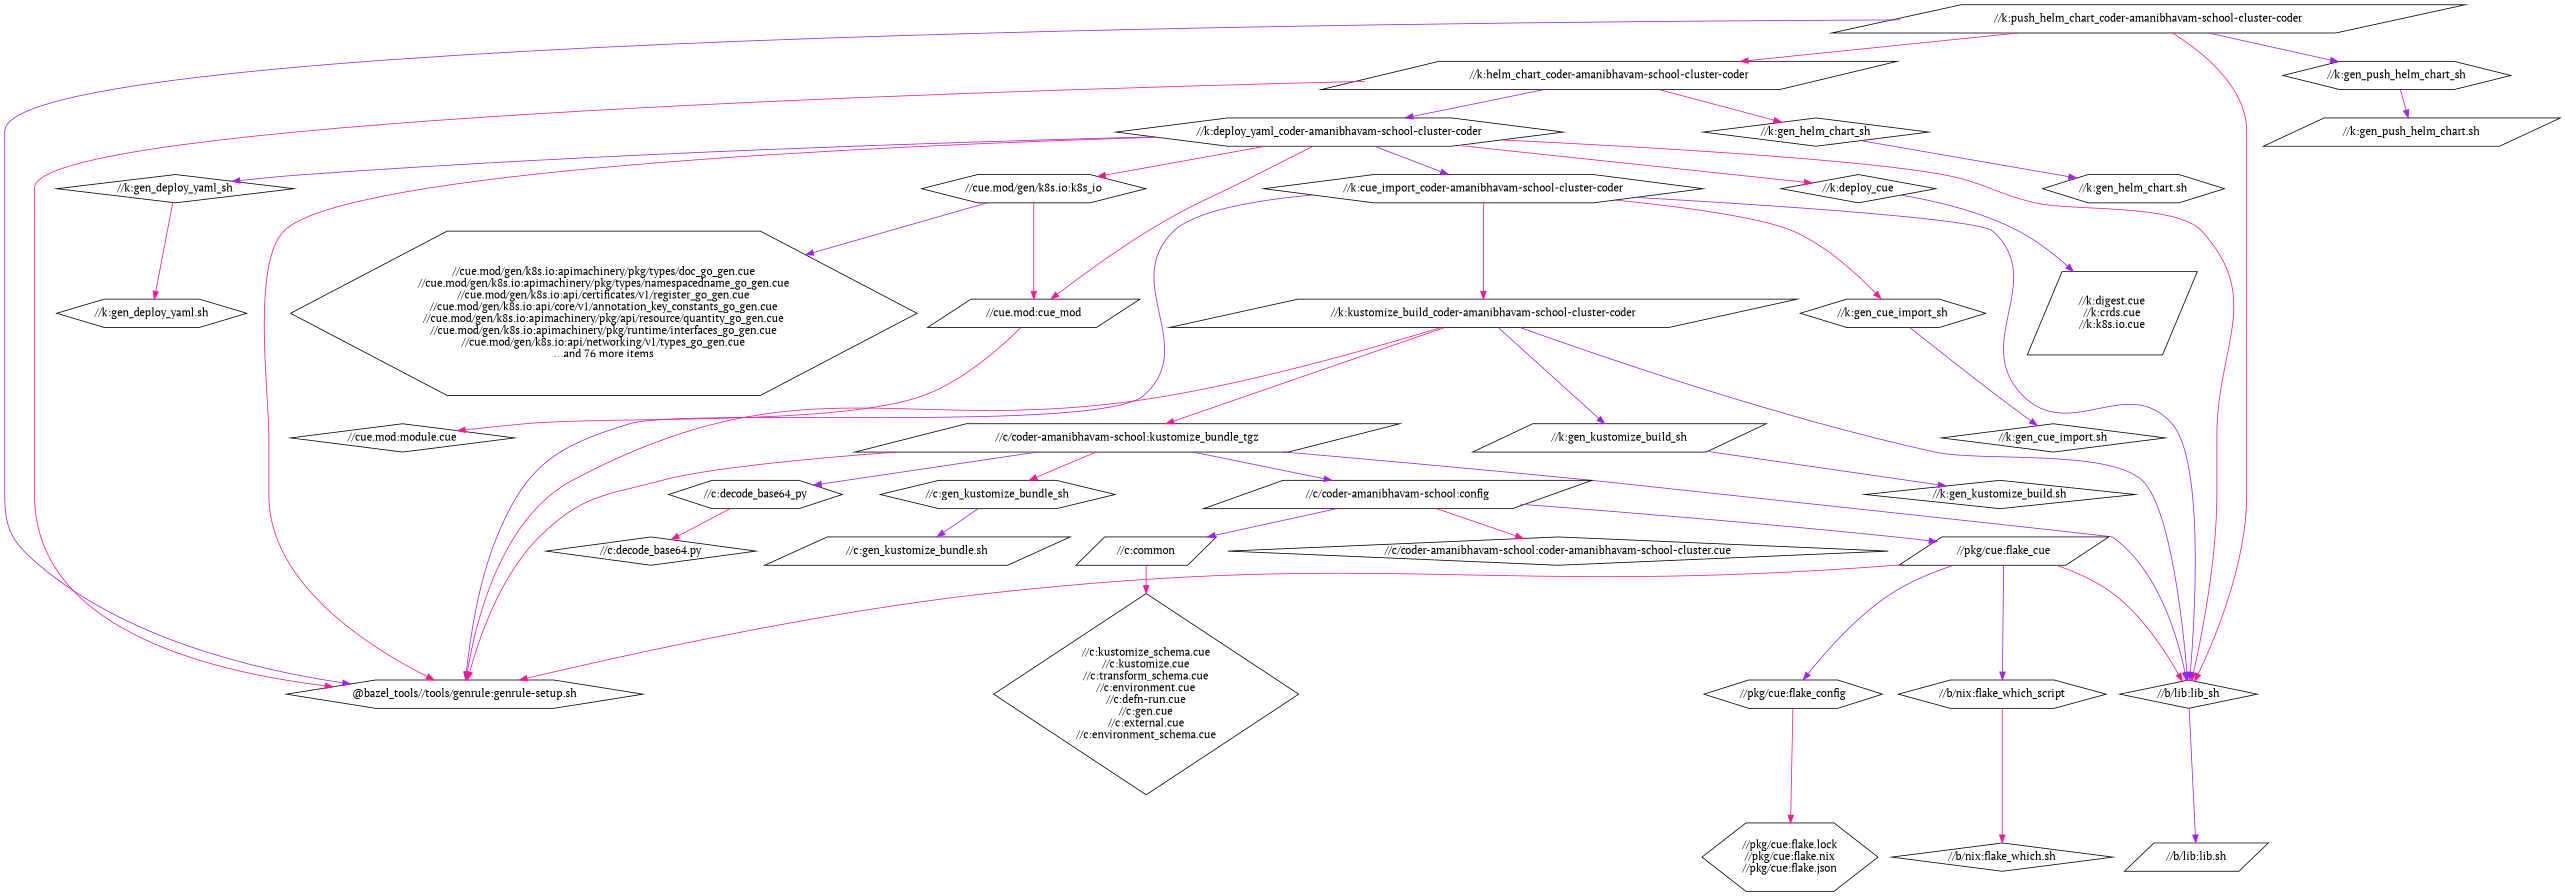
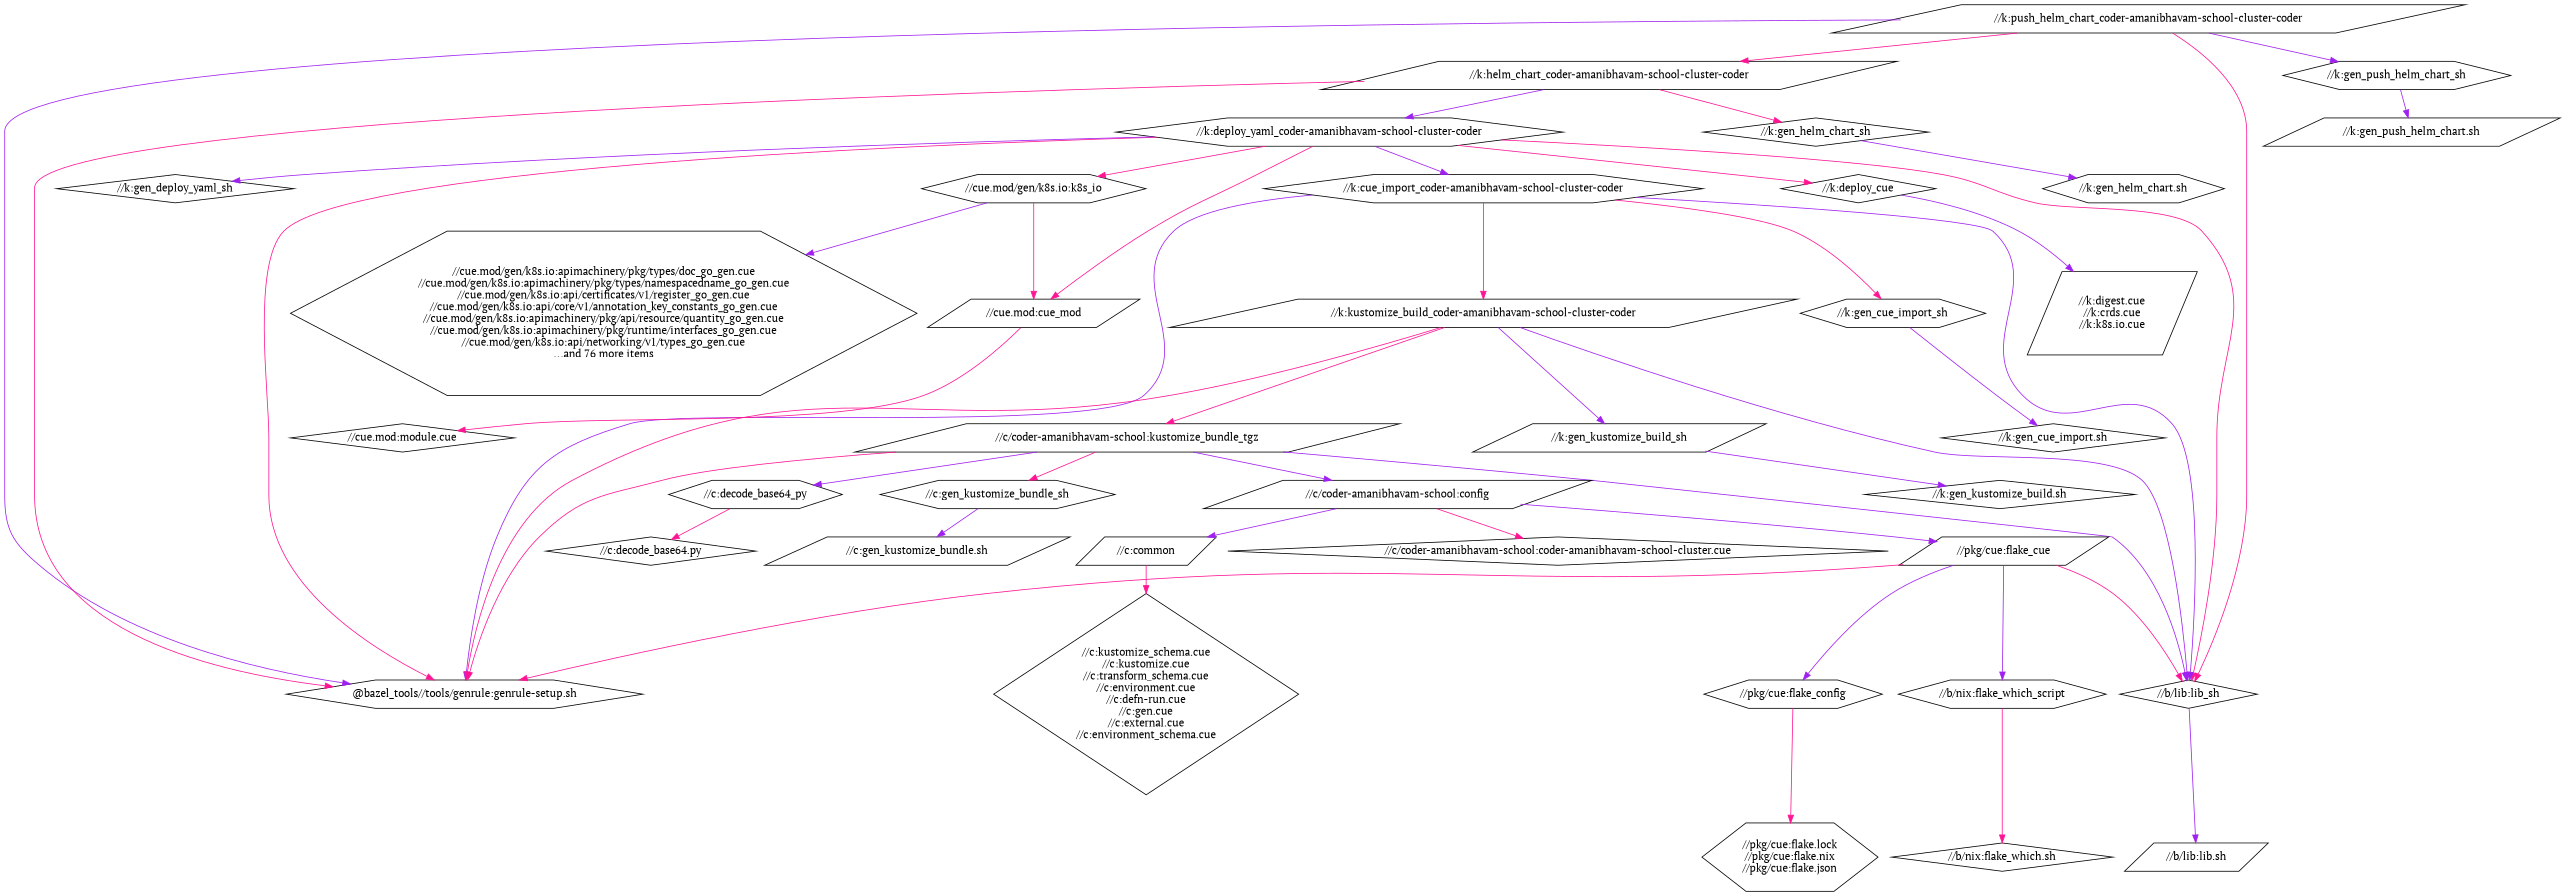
node "//k:gen_deploy_yaml.sh": removed
